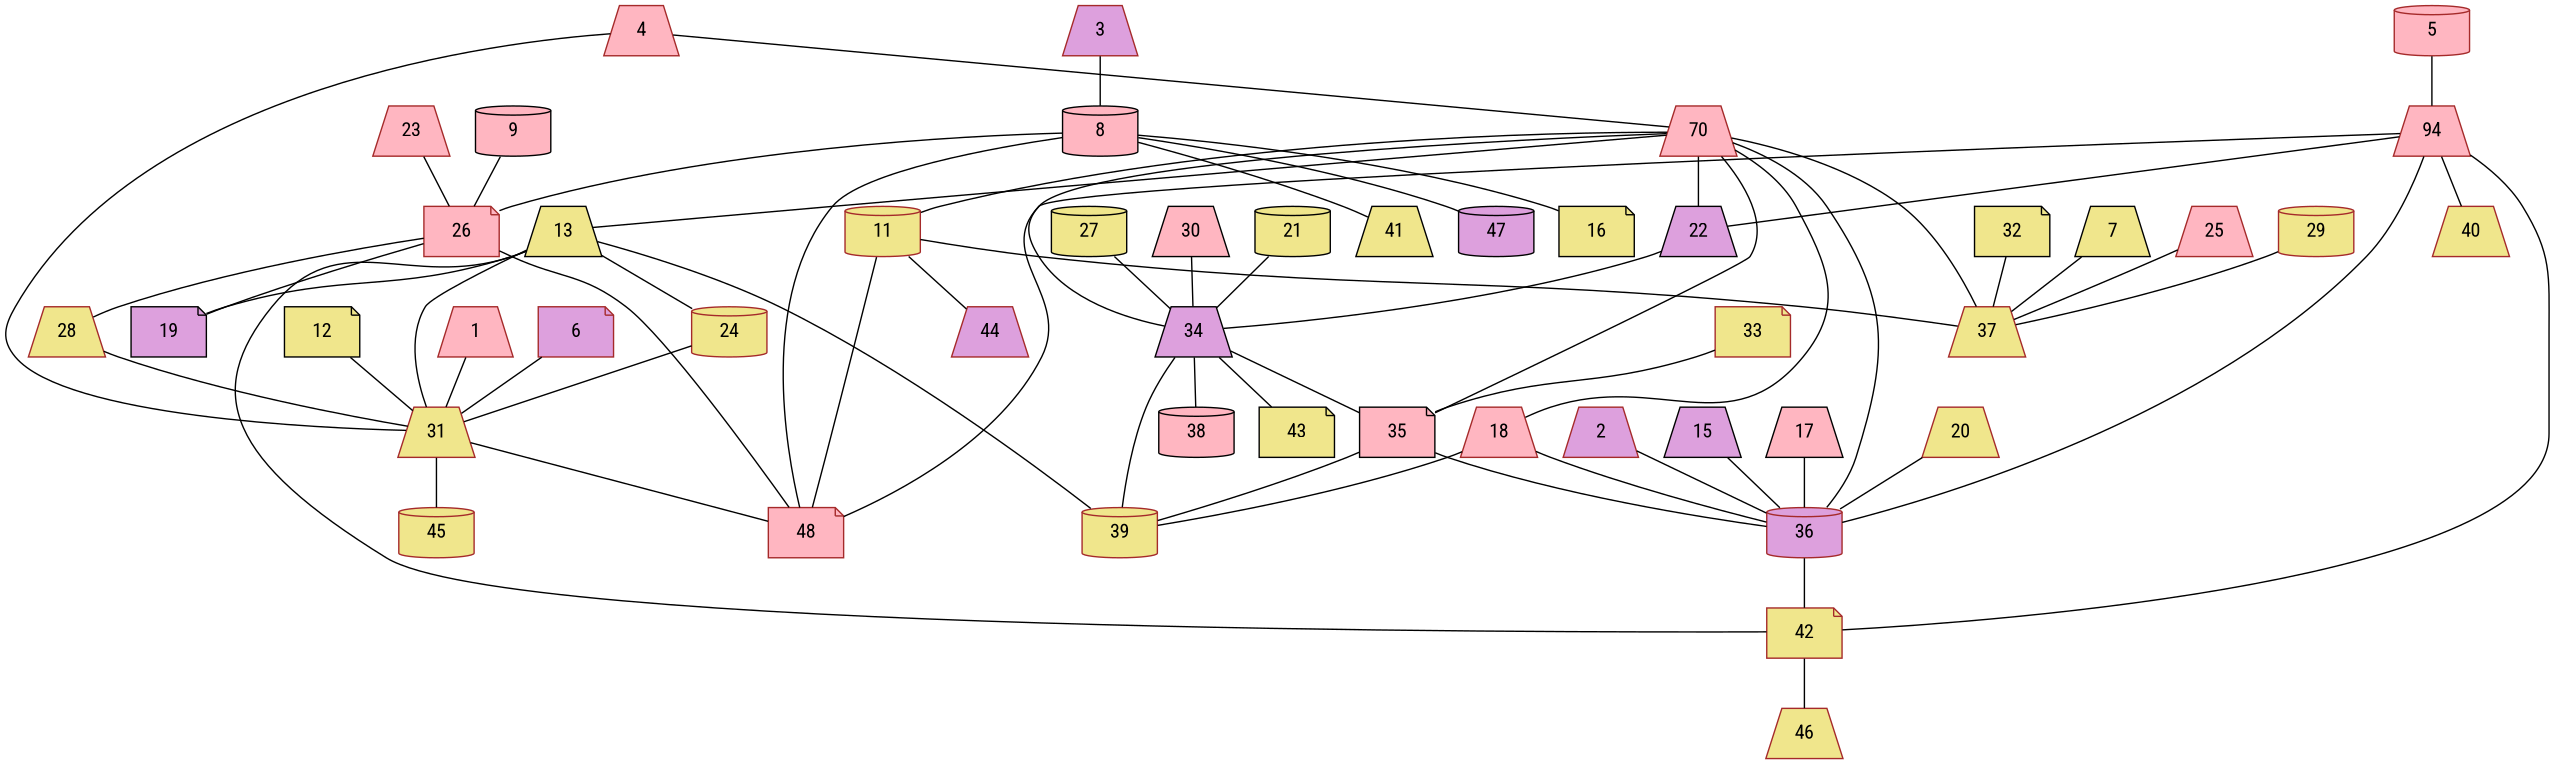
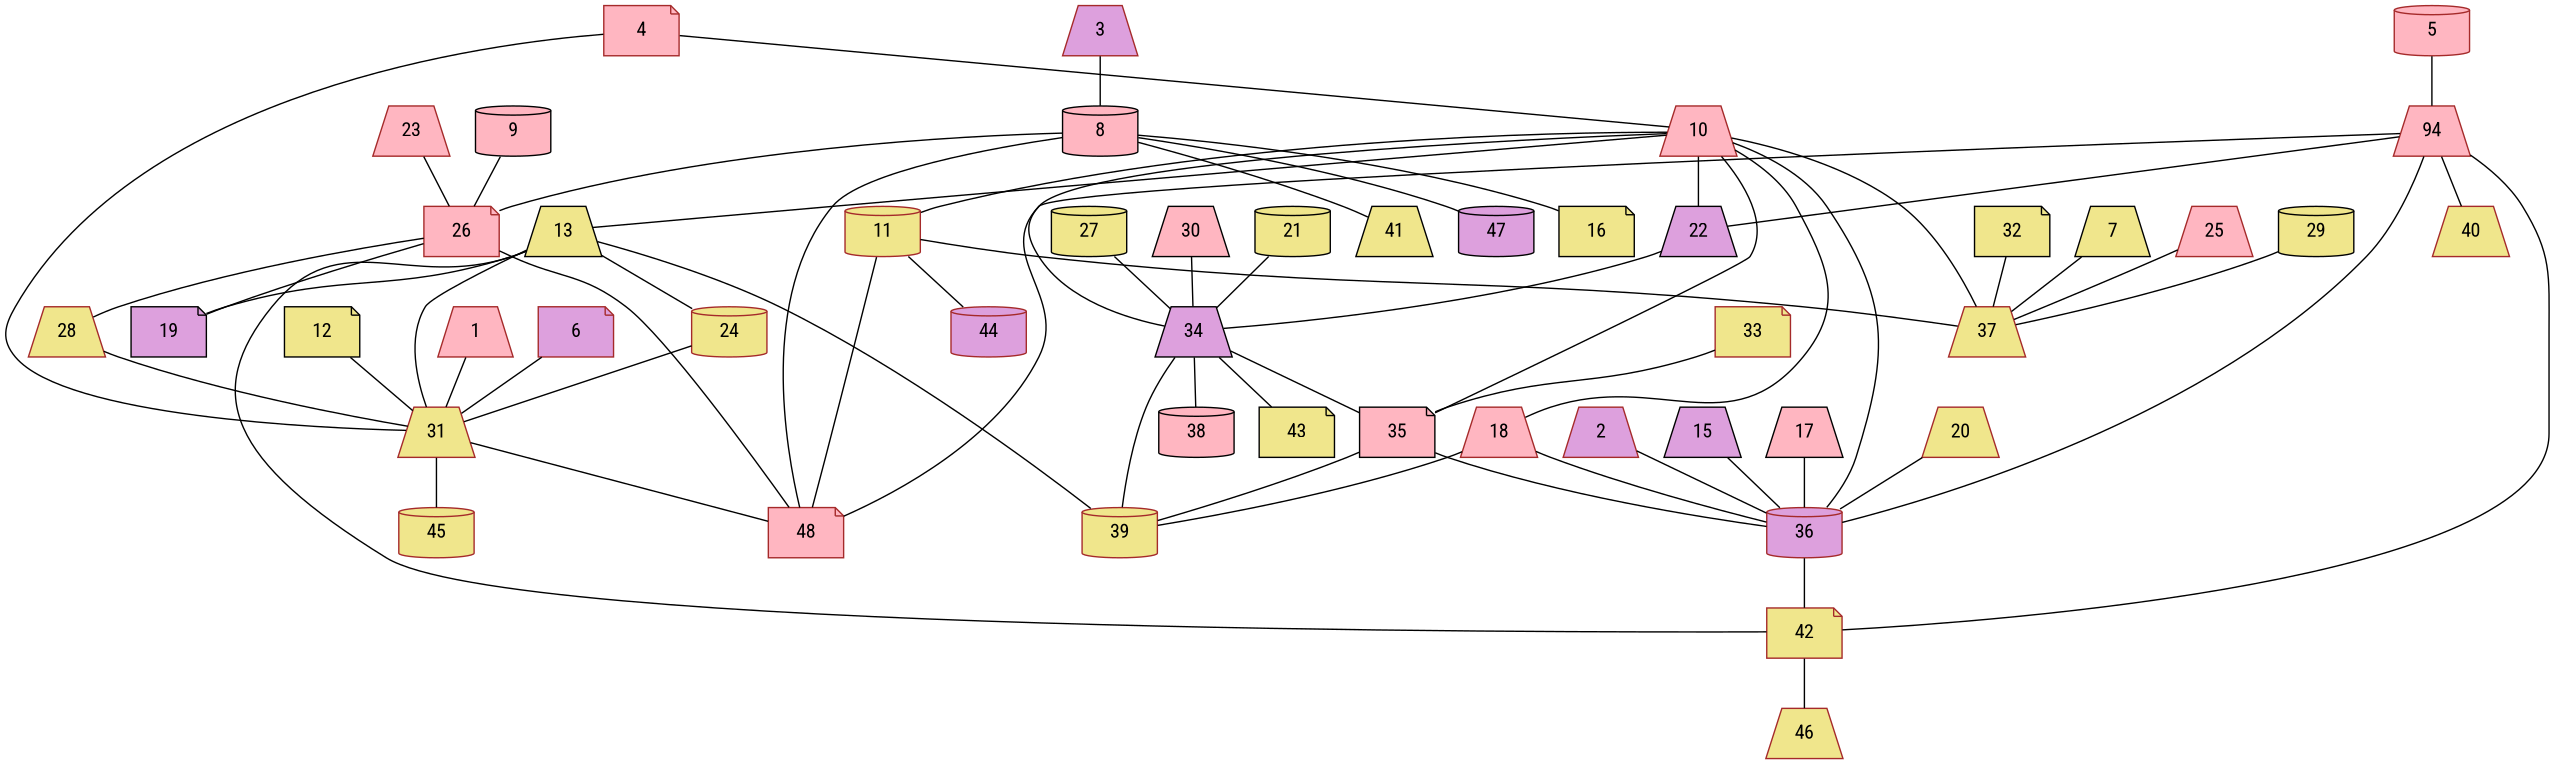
node "4": shape trapezium -> note
node "70": label "70" -> "10"
node "29": color brown -> black
node "44": shape trapezium -> cylinder
